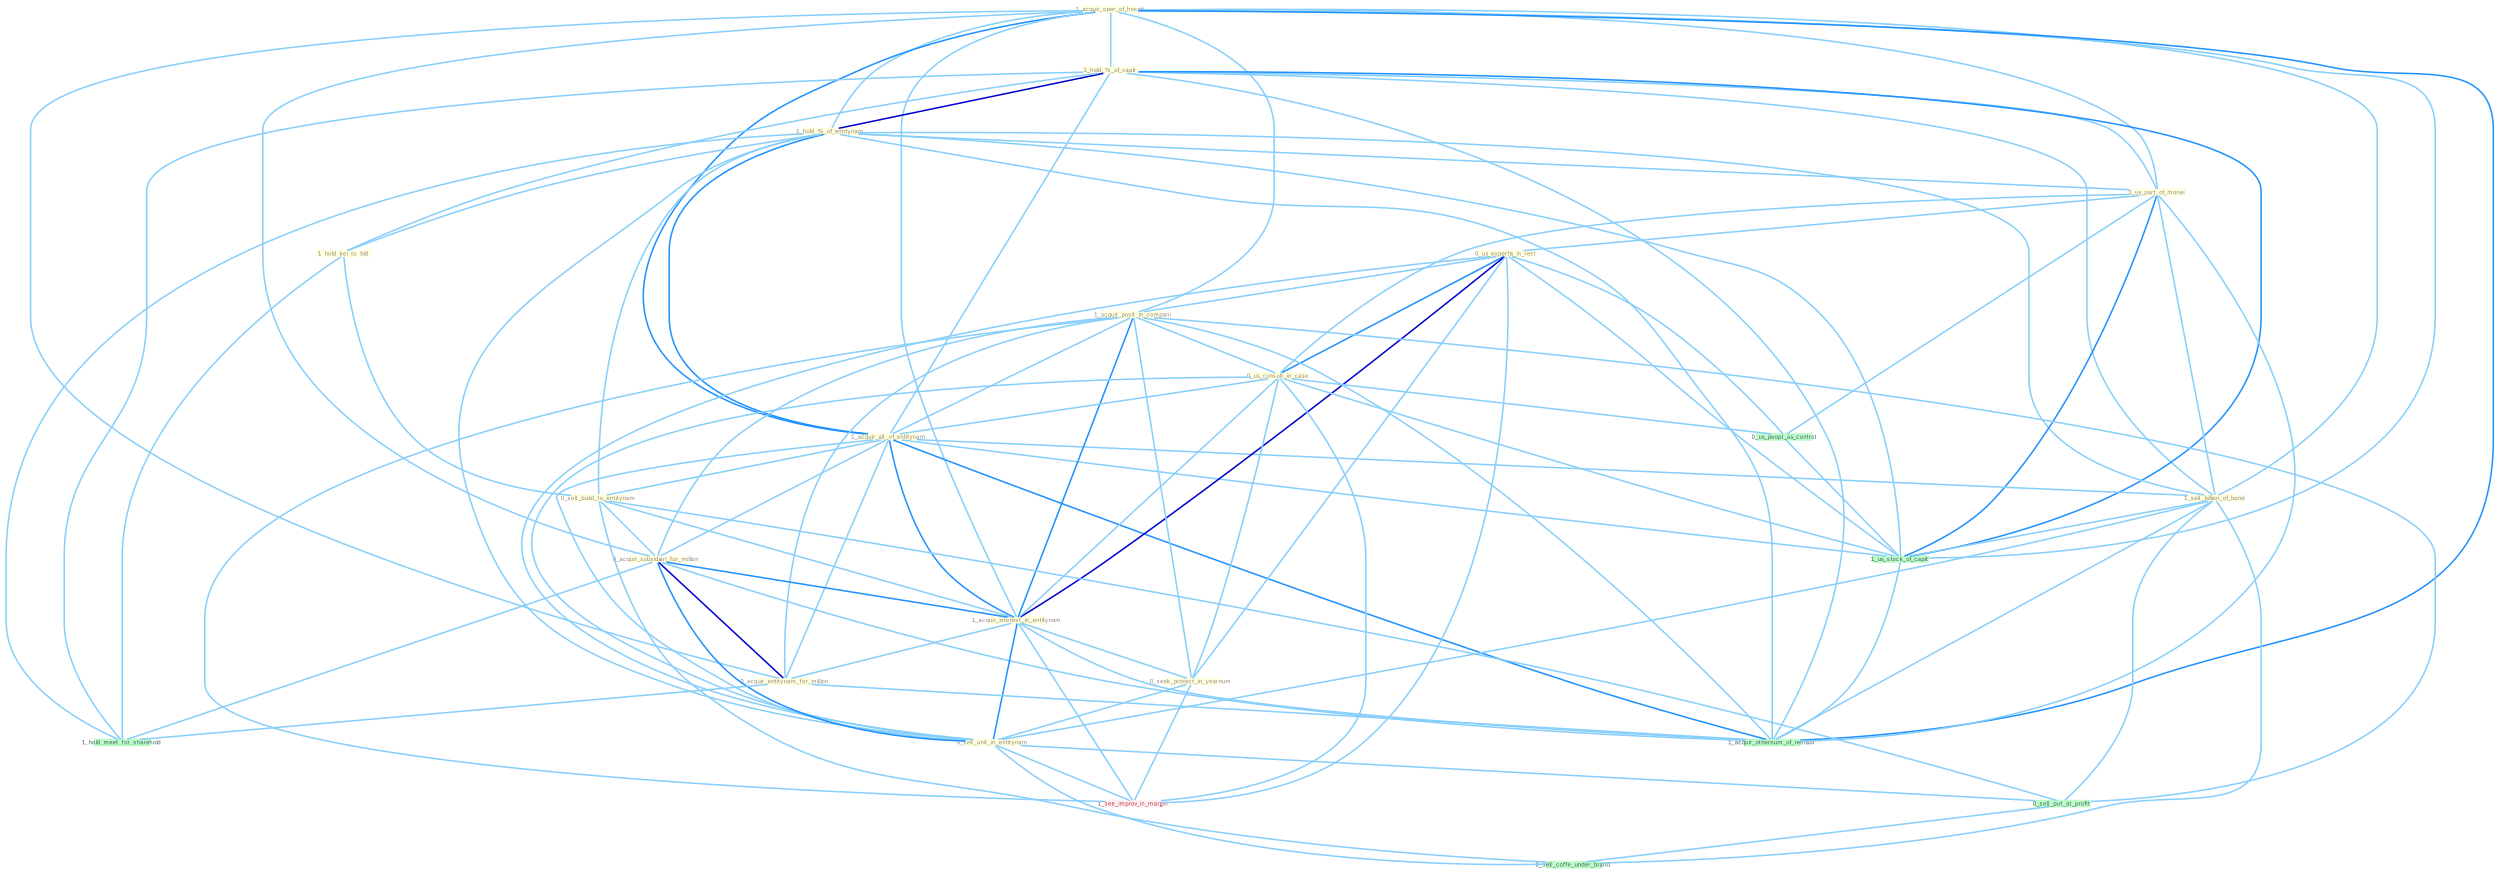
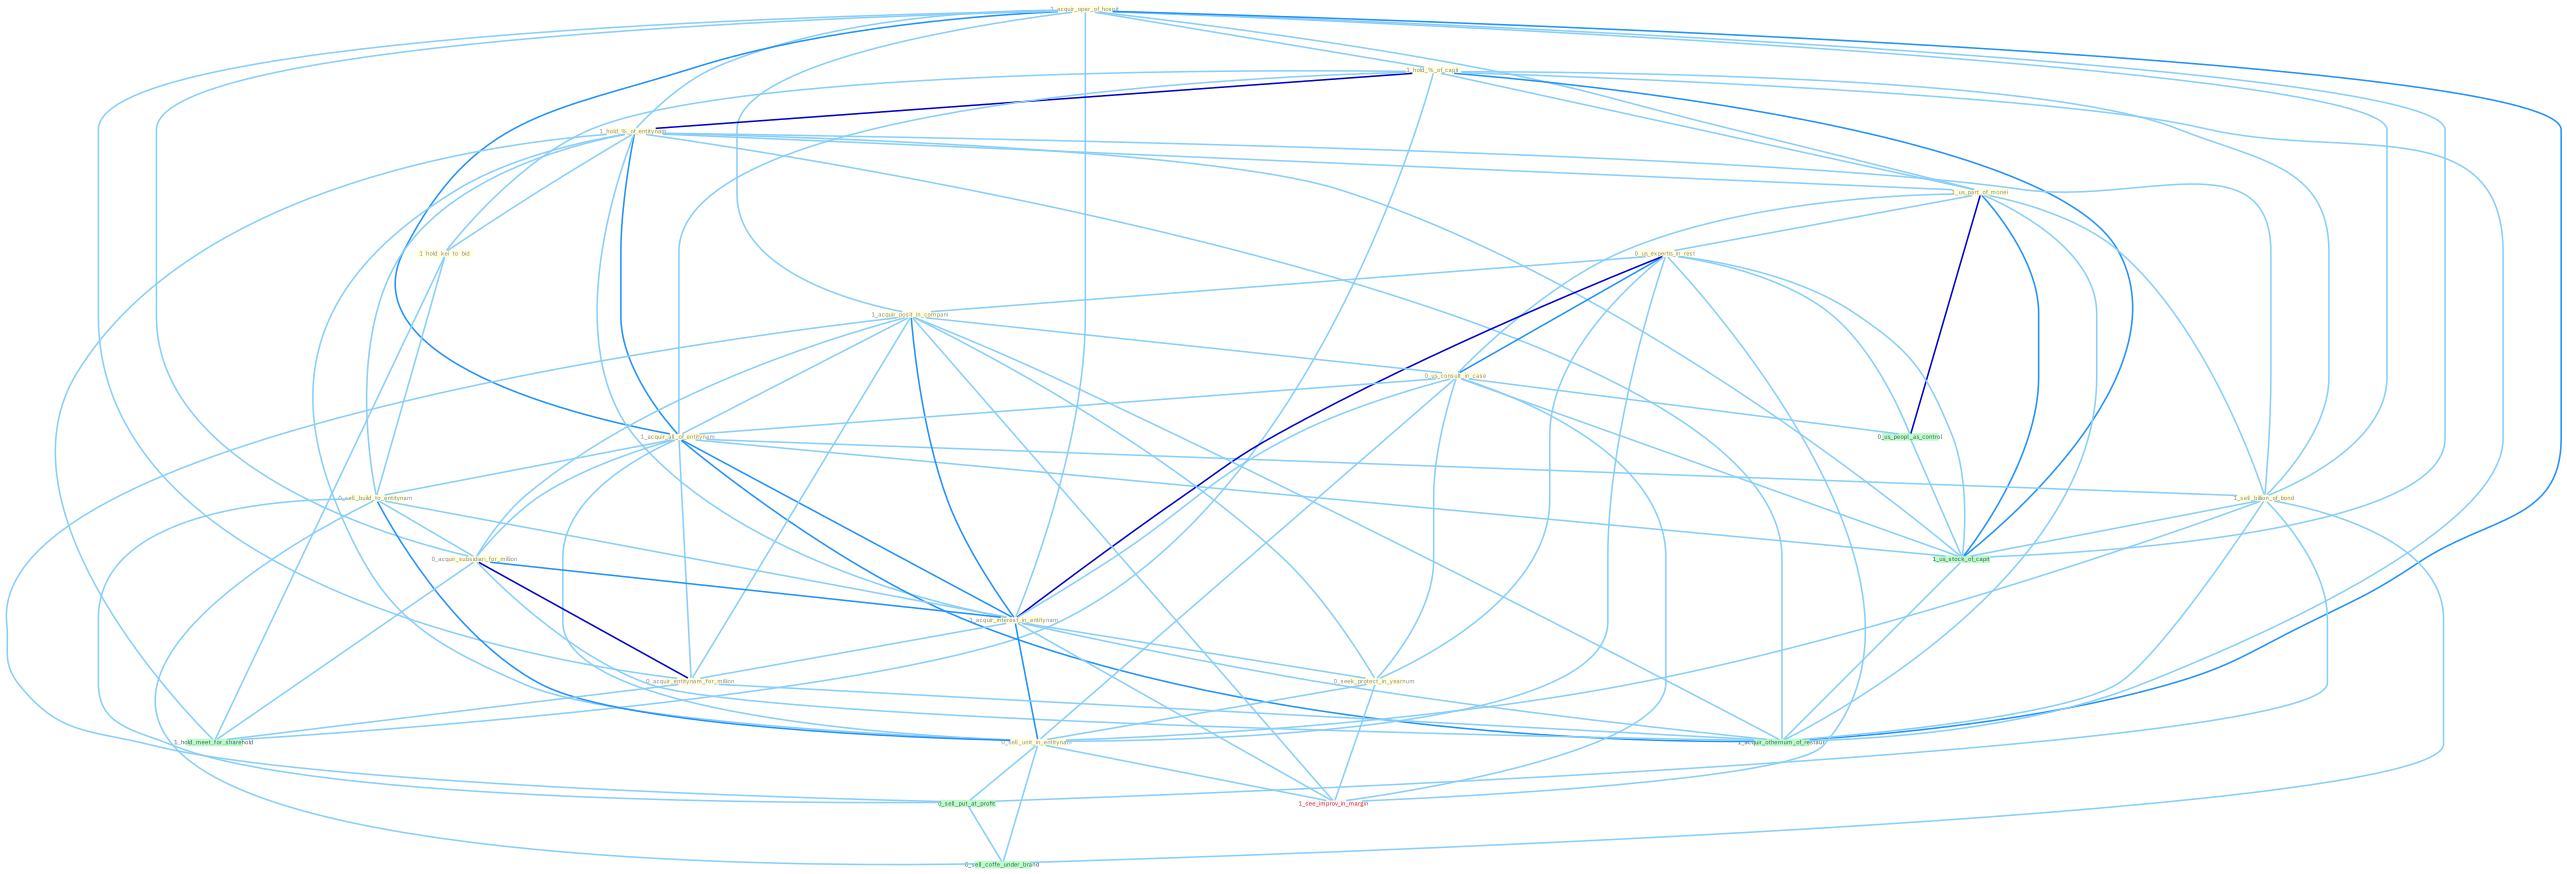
edge "1_us_part_of_monei" -- "0_us_peopl_as_control": color #87cefa -> #0000cd
edge "1_hold_%_of_entitynam" -- "1_acquir_interest_in_entitynam": added
edge "0_acquir_subsidiari_for_million" -- "0_sell_unit_in_entitynam": now "0_sell_build_to_entitynam" -- "0_sell_unit_in_entitynam"
